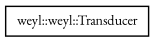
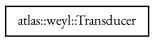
node "weyl::weyl::Transducer": label "weyl::weyl::Transducer" -> "atlas::weyl::Transducer"
